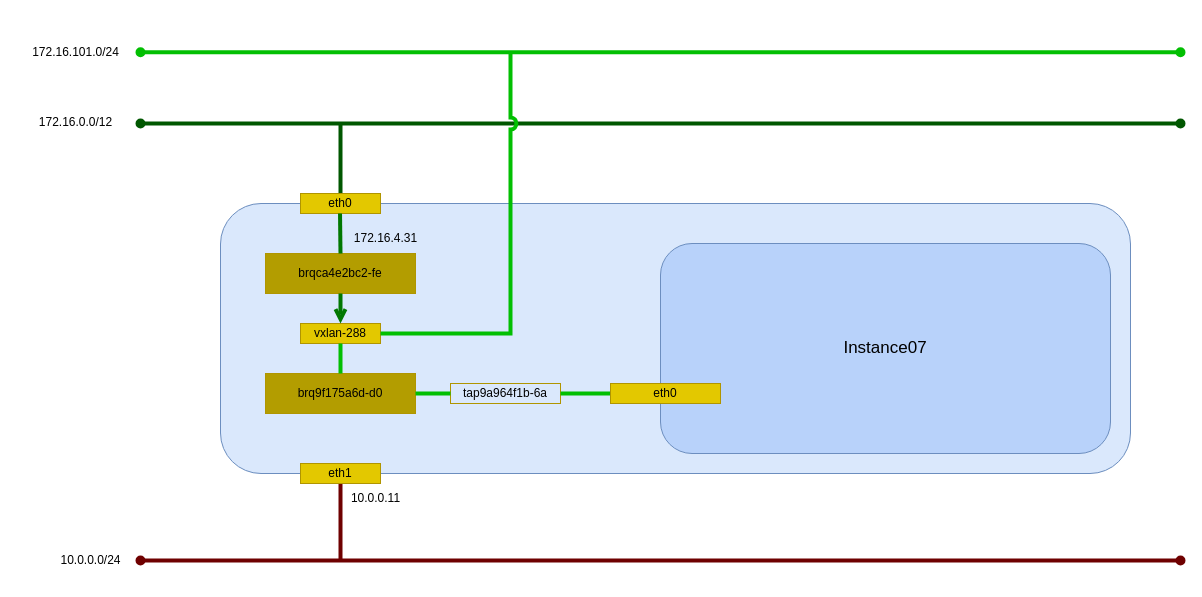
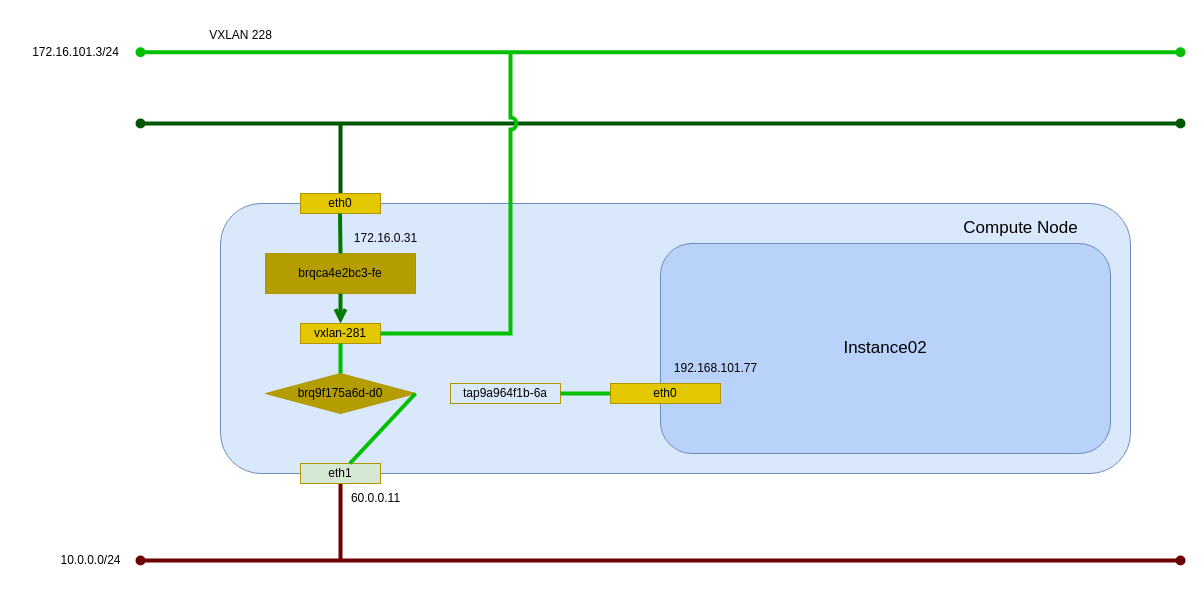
node "VXLAN 228": added
node "172.16.101.0/24": label "172.16.101.0/24" -> "172.16.101.3/24"
node "172.16.0.0/12": removed
node "Compute Node": added
node "172.16.4.31": label "172.16.4.31" -> "172.16.0.31"
node "brqca4e2bc2-fe": label "brqca4e2bc2-fe" -> "brqca4e2bc3-fe"
node "vxlan-288": label "vxlan-288" -> "vxlan-281"
node "Instance07": label "Instance07" -> "Instance02"
node "192.168.101.77": added
node "brq9f175a6d-d0": shape rectangle -> diamond
edge "brq9f175a6d-d0" -- "tap9a964f1b-6a": now "brq9f175a6d-d0" -- "eth1"
node "eth1": fillcolor #e3c800 -> #d5e8d4
node "10.0.0.11": label "10.0.0.11" -> "60.0.0.11"
